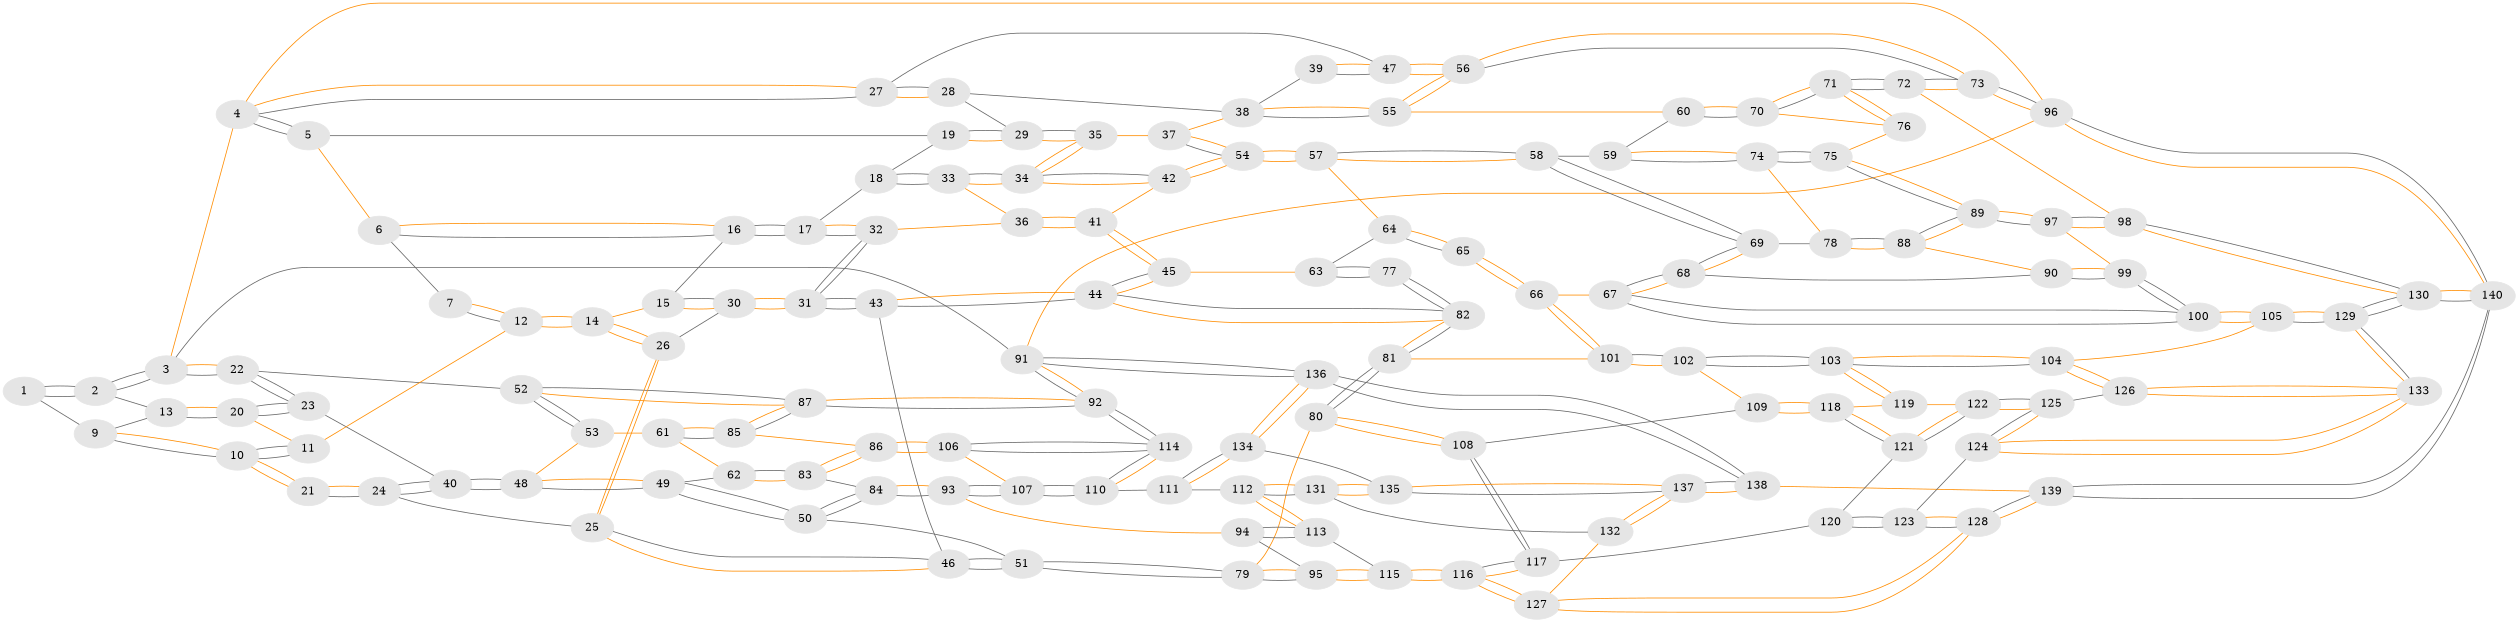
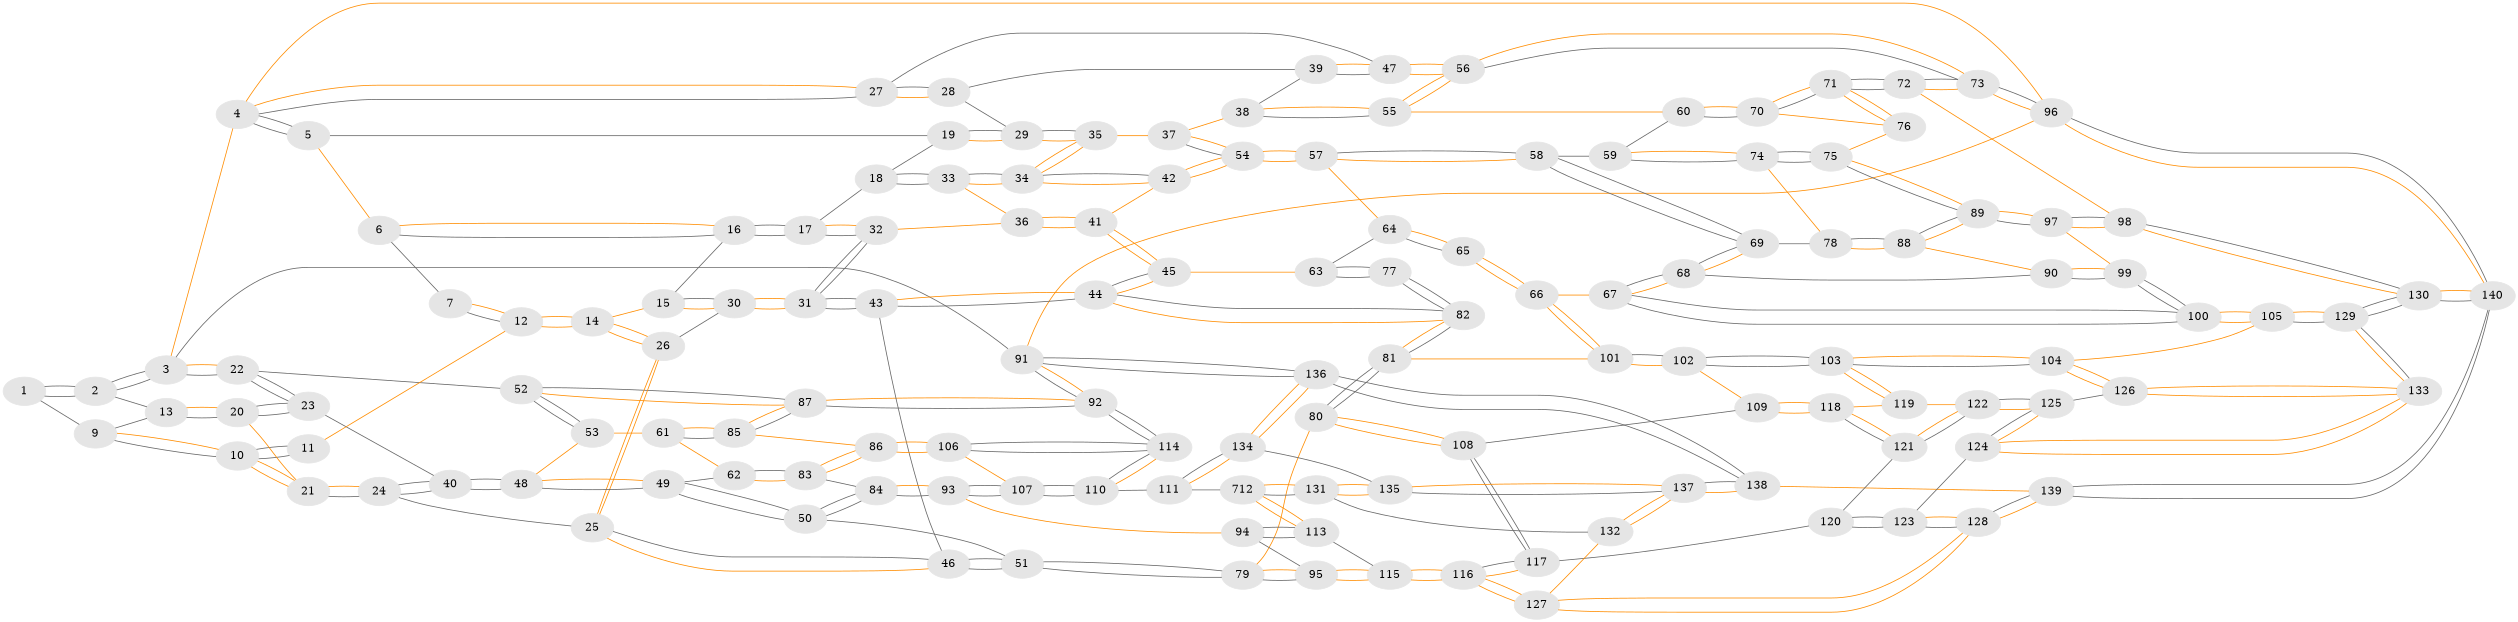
edge "28" -- "38": now "28" -- "39"
edge "20" -- "11": now "20" -- "21"
node "112": label "112" -> "712"
